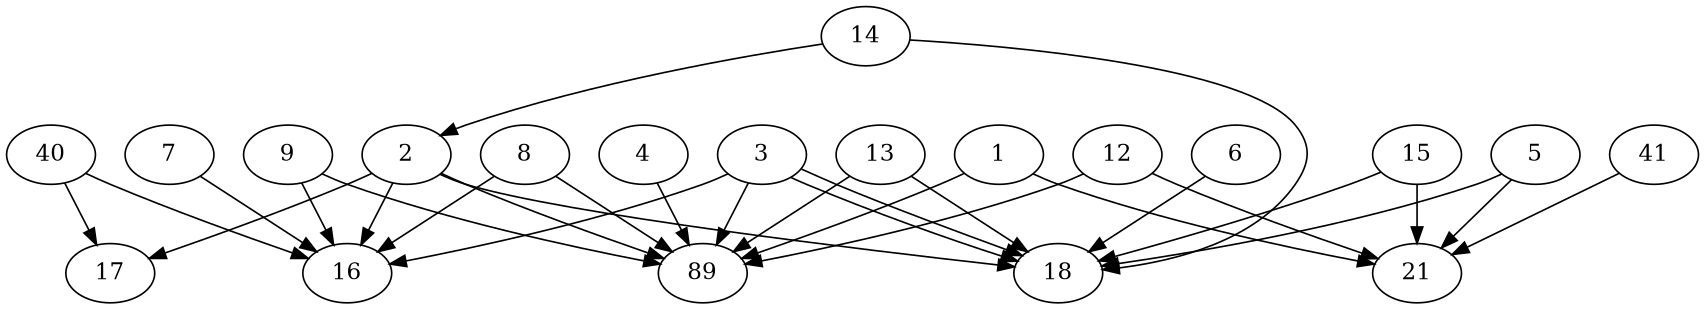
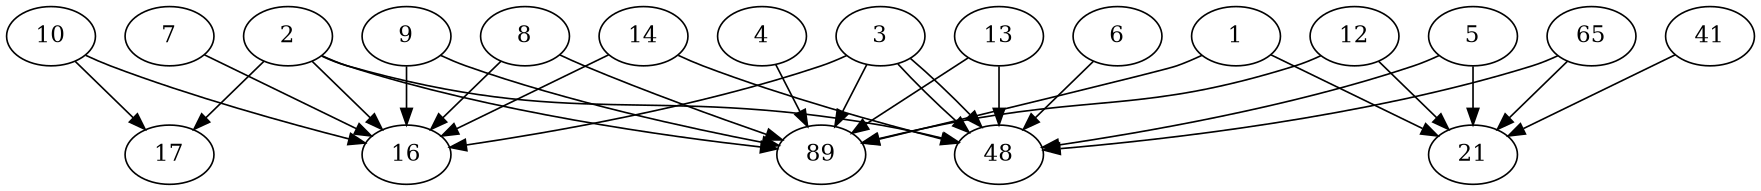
edge "14" -> "2": now "14" -> "16"
node "40": label "40" -> "10"
node "15": label "15" -> "65"
node "18": label "18" -> "48"
